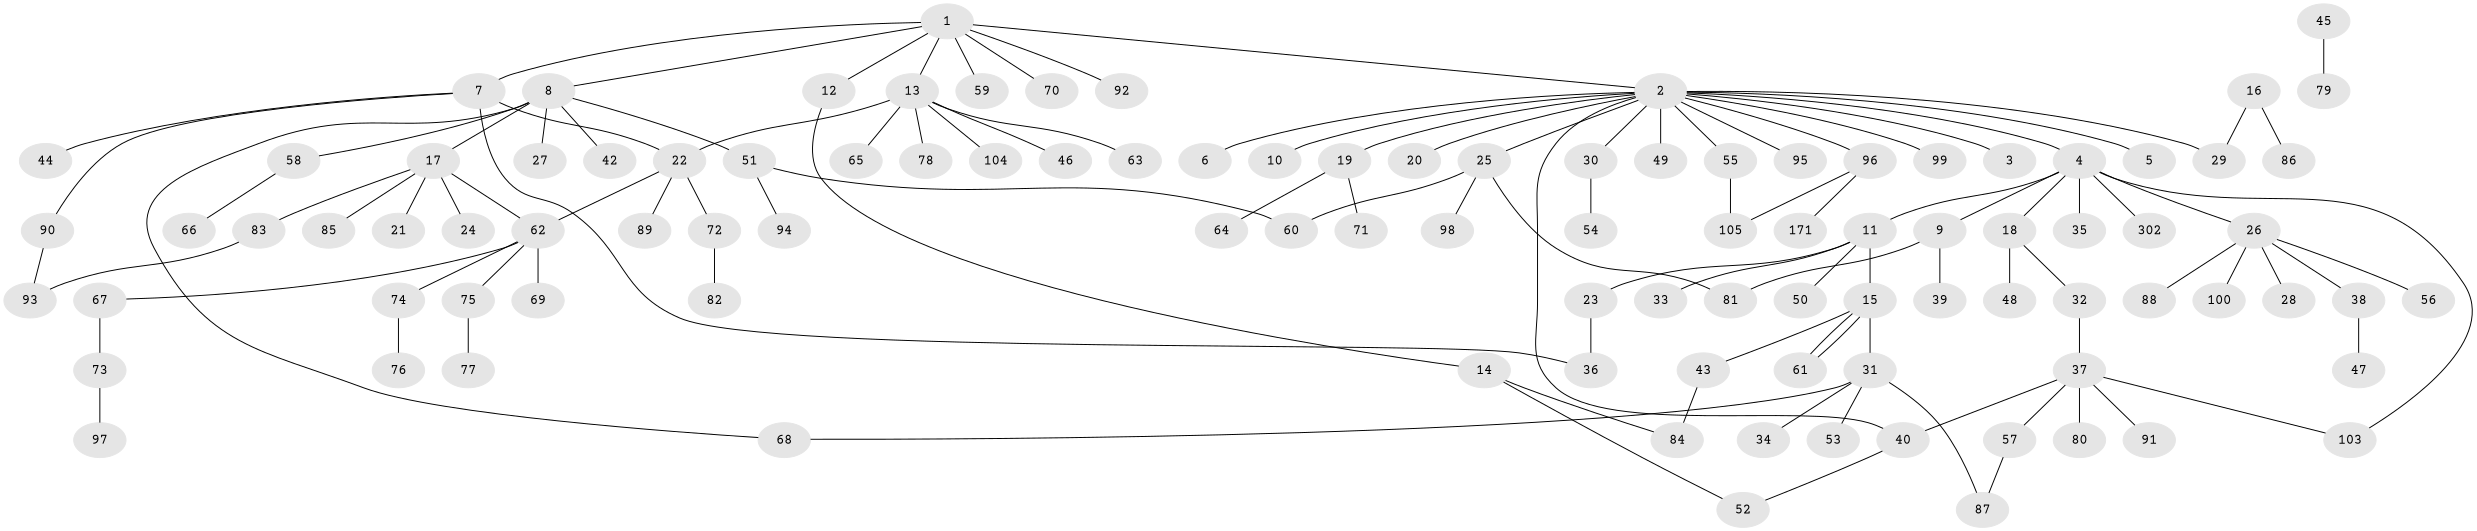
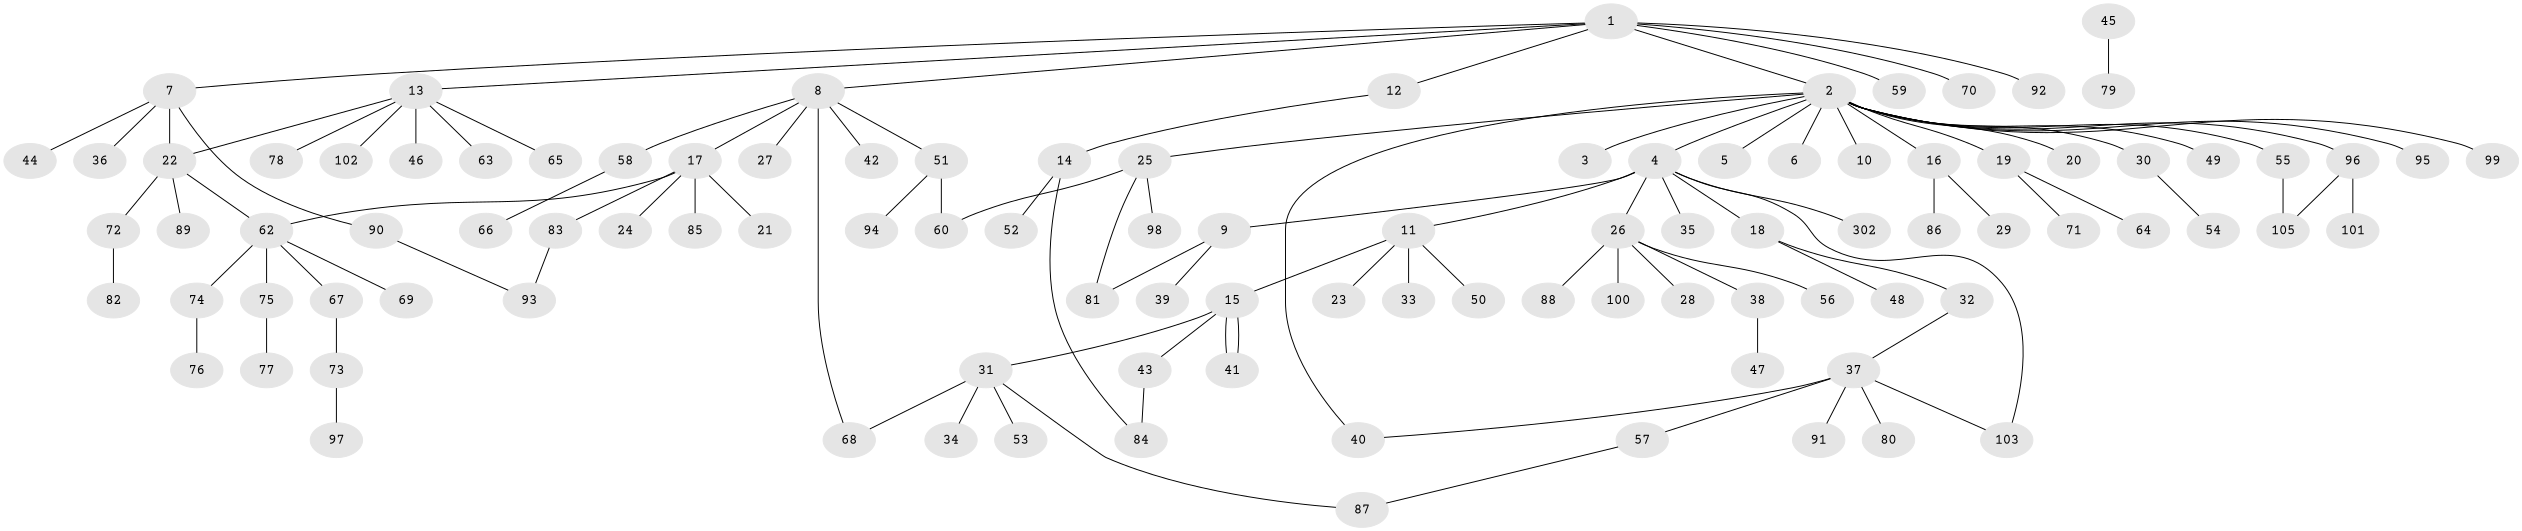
edge "2" -- "29": now "2" -- "16"
node "104": label "104" -> "102"
node "171": label "171" -> "101"
edge "23" -- "36": removed
node "61": label "61" -> "41"
edge "40" -- "52": removed
